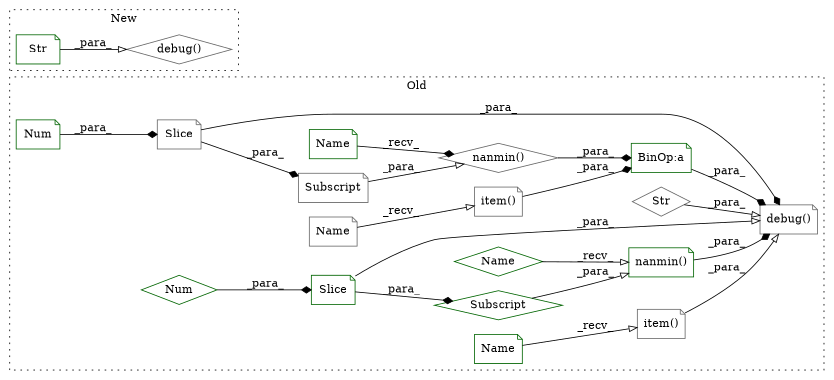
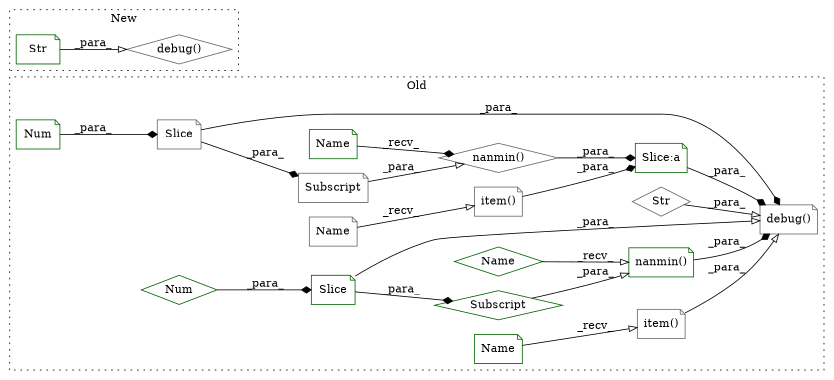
node "BinOp:a": label "BinOp:a" -> "Slice:a"
